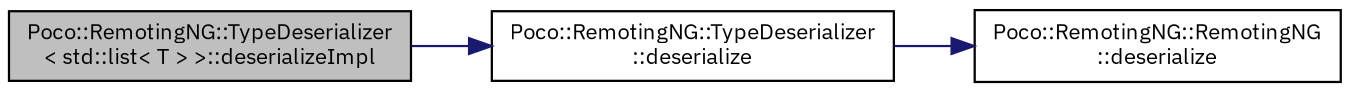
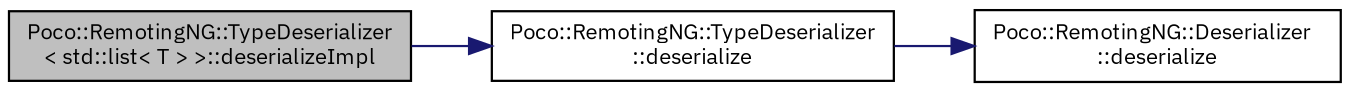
node "Poco::RemotingNG::RemotingNG ::deserialize": label "Poco::RemotingNG::RemotingNG ::deserialize" -> "Poco::RemotingNG::Deserializer ::deserialize"
